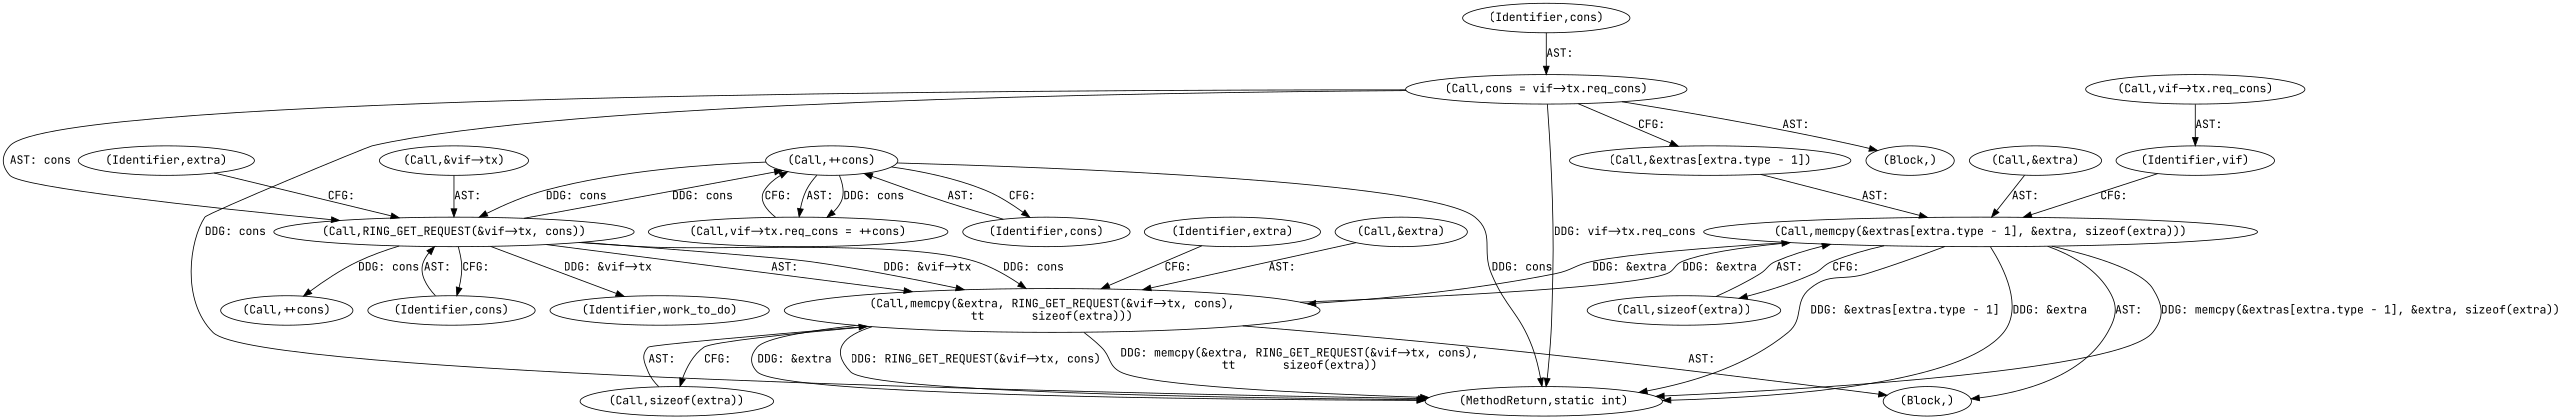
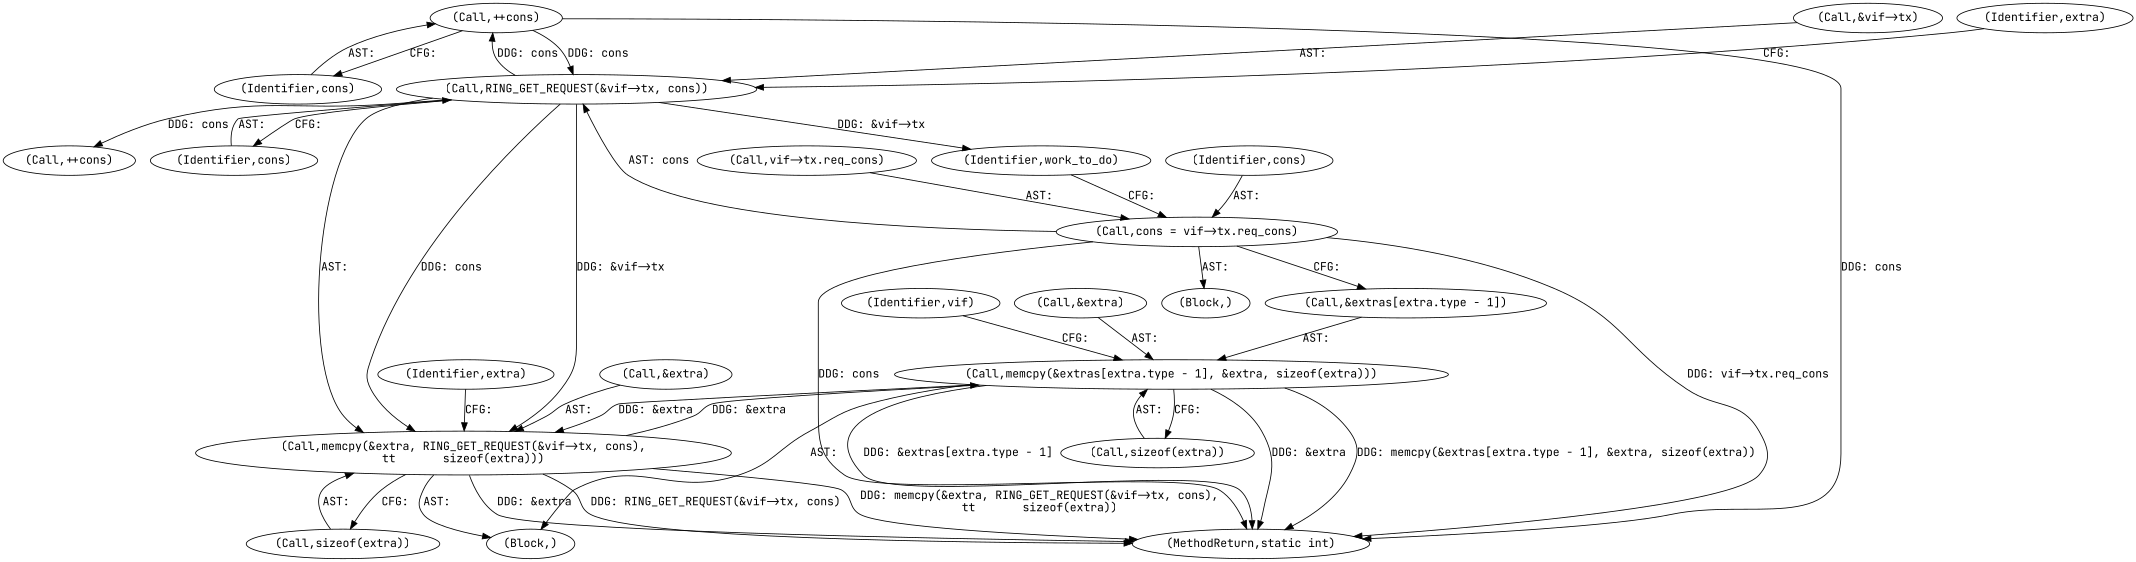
edge "(Call,vif->tx.req_cons)" -> "(Identifier,vif)": now "(Call,vif->tx.req_cons)" -> "(Call,cons = vif->tx.req_cons)"
edge "(Identifier,work_to_do)" -> "(Call,cons = vif->tx.req_cons)": added, label "CFG:"
node "(Call,vif->tx.req_cons = ++cons)": removed
